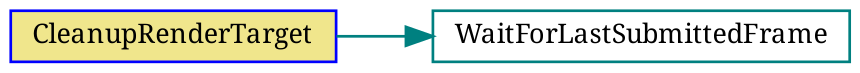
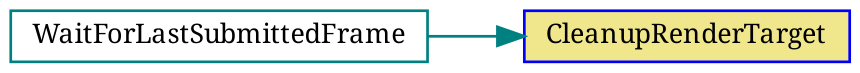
edge "CleanupRenderTarget" -> "WaitForLastSubmittedFrame": reversed
